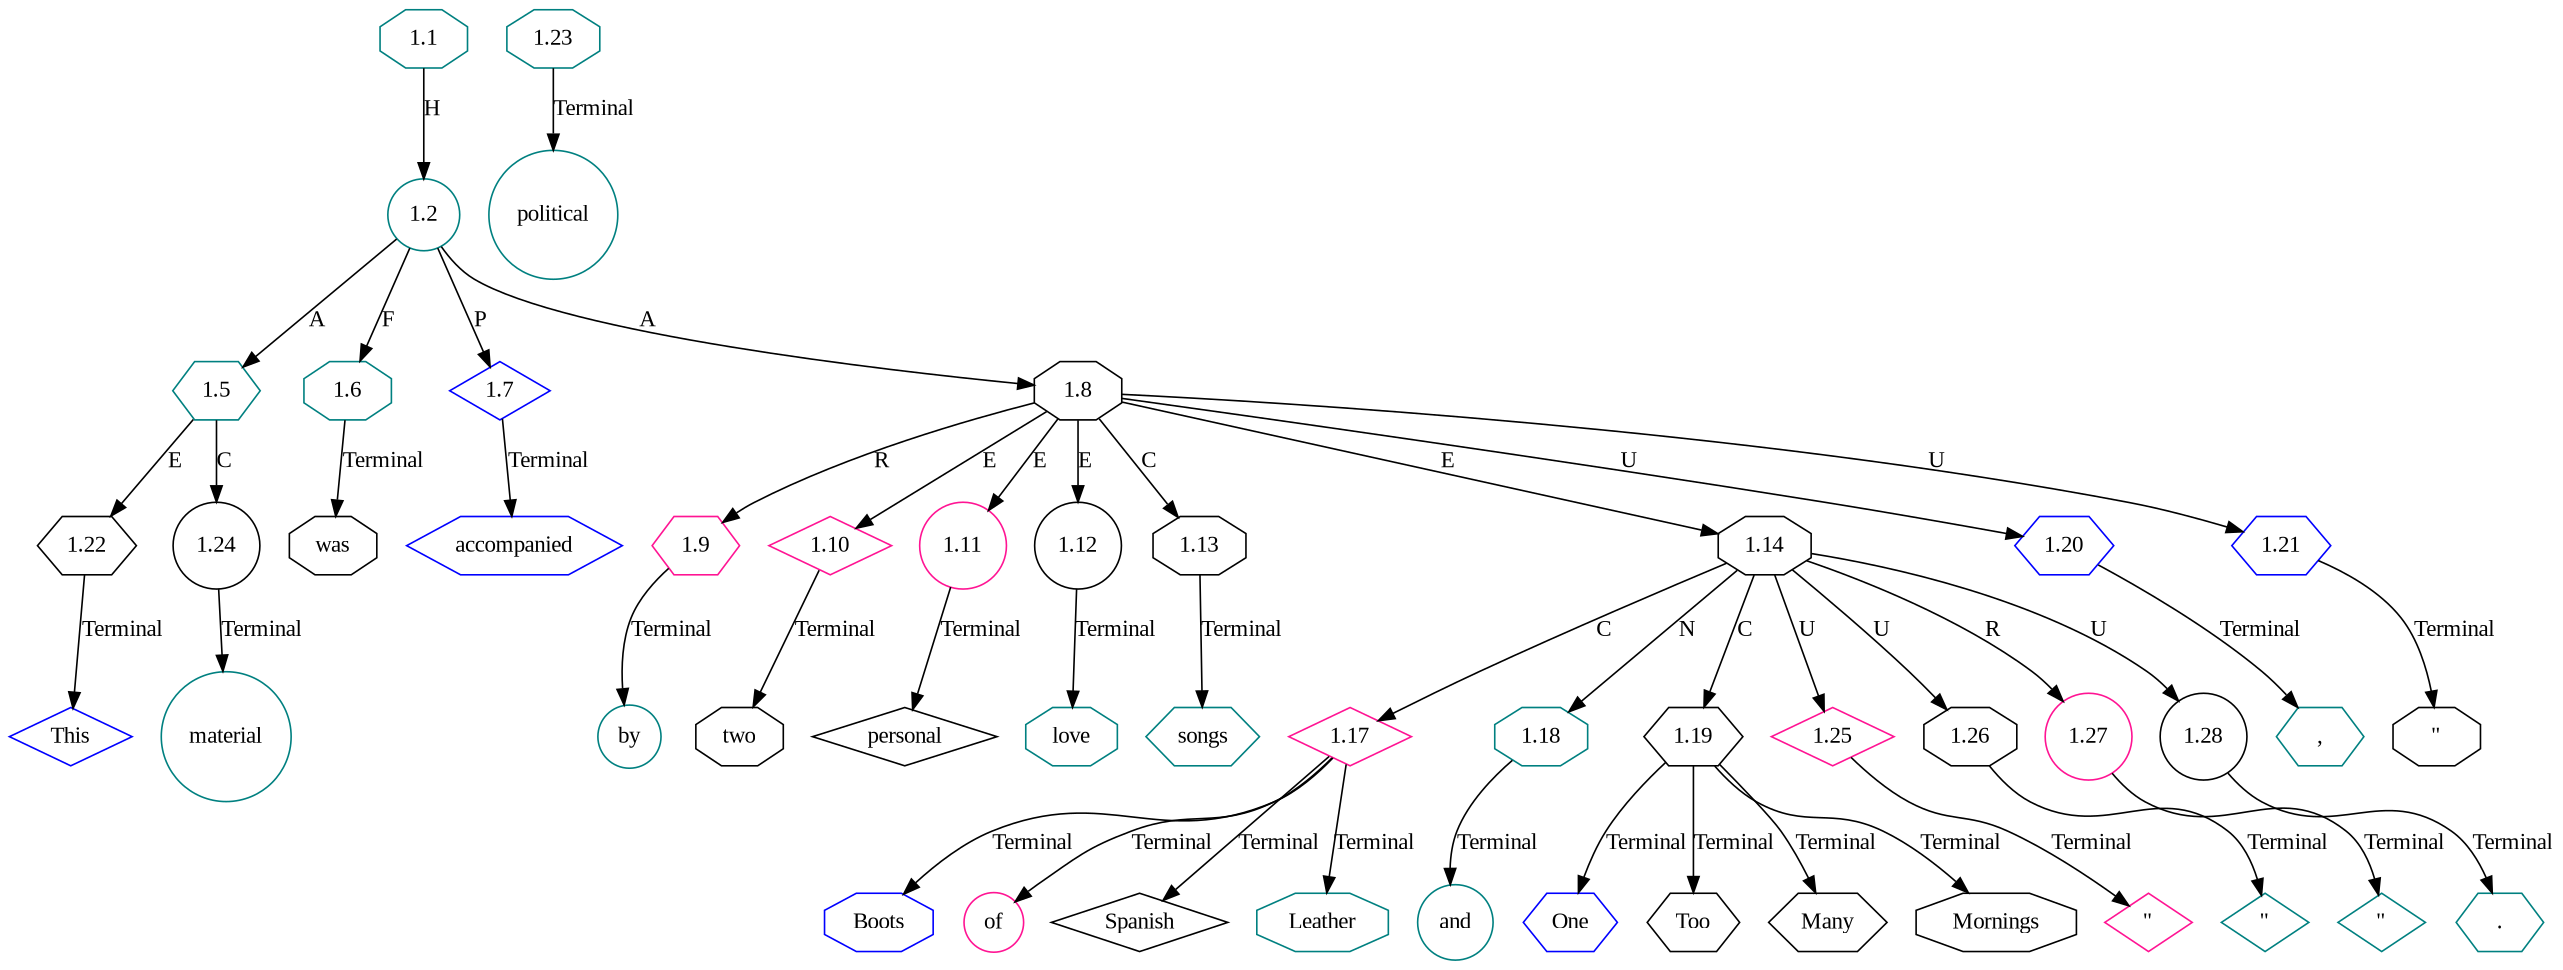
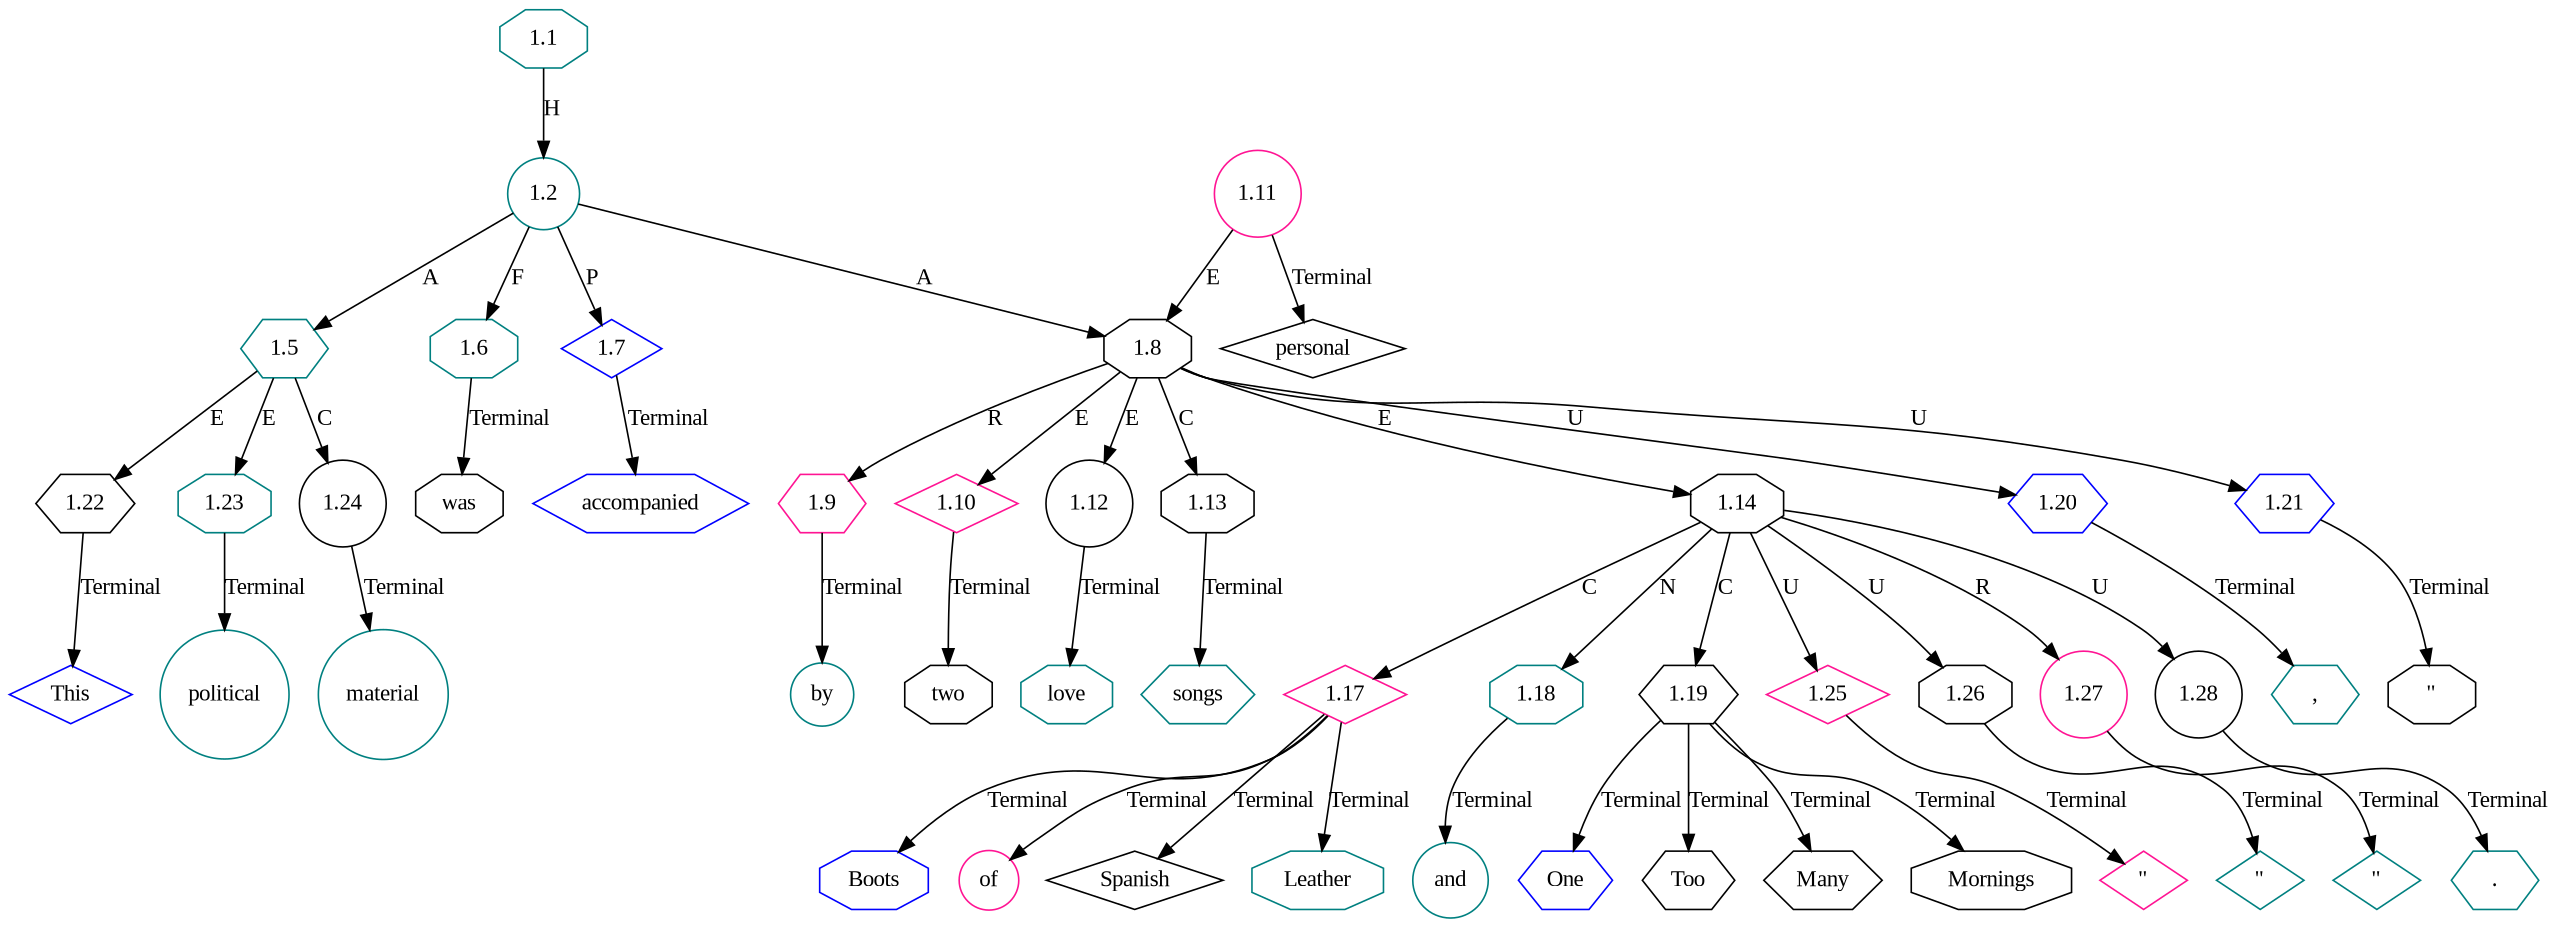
edge "1.5" -> "1.23": added, label "E"
edge "1.8" -> "1.11": reversed
